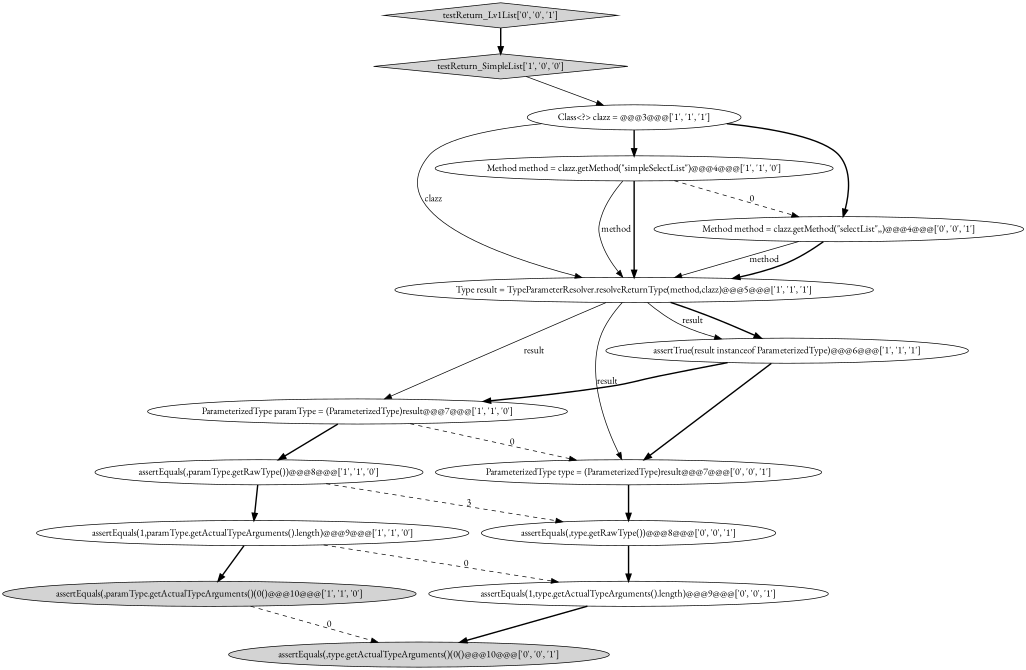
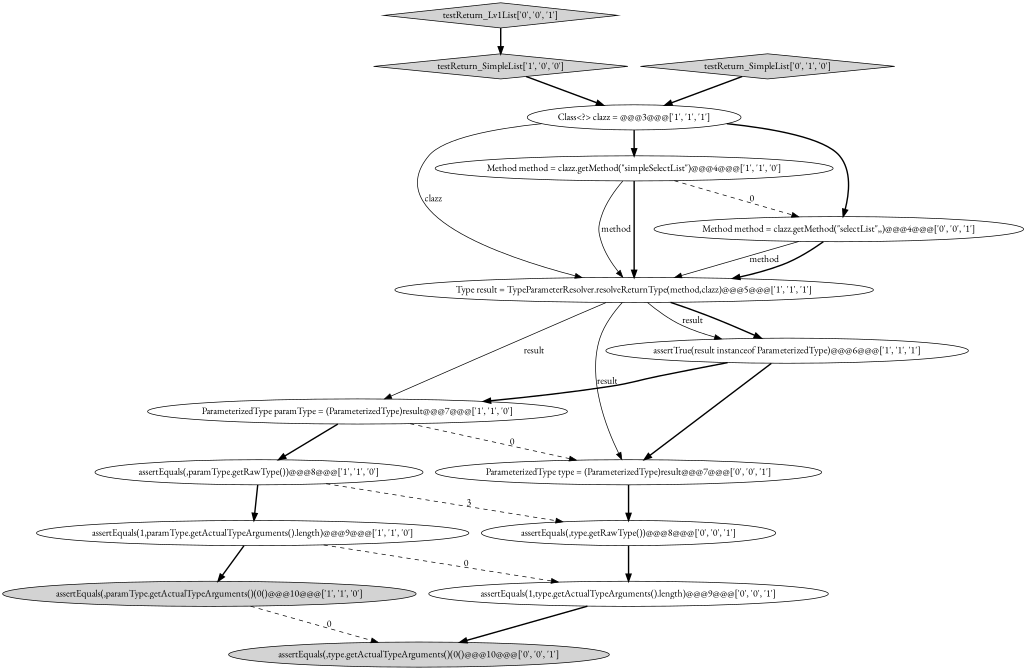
node "testReturn_SimpleList['0', '1', '0']": added
edge "testReturn_SimpleList['1', '0', '0']" -> "Class<?> clazz = @@@3@@@['1', '1', '1']": style solid -> bold
